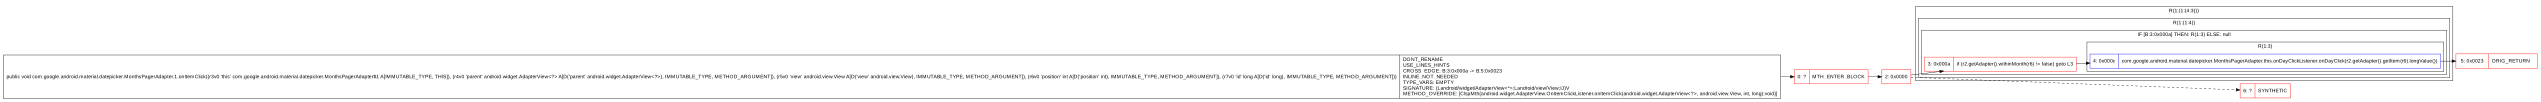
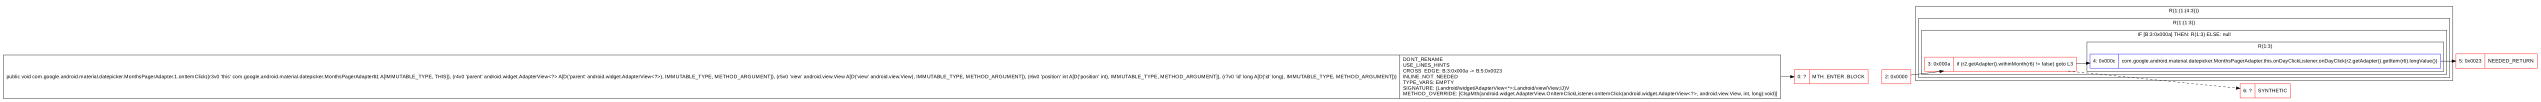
cluster "R(1:(1:4))": label "R(1:(1:4))" -> "R(1:(1:3))"
node "5: 0x0023": text "ORIG_RETURN" -> "NEEDED_RETURN"
edge "0: ?" -> "2: 0x0000": removed
edge "2: 0x0000" -> "6: ?": now "3: 0x000a" -> "6: ?"
